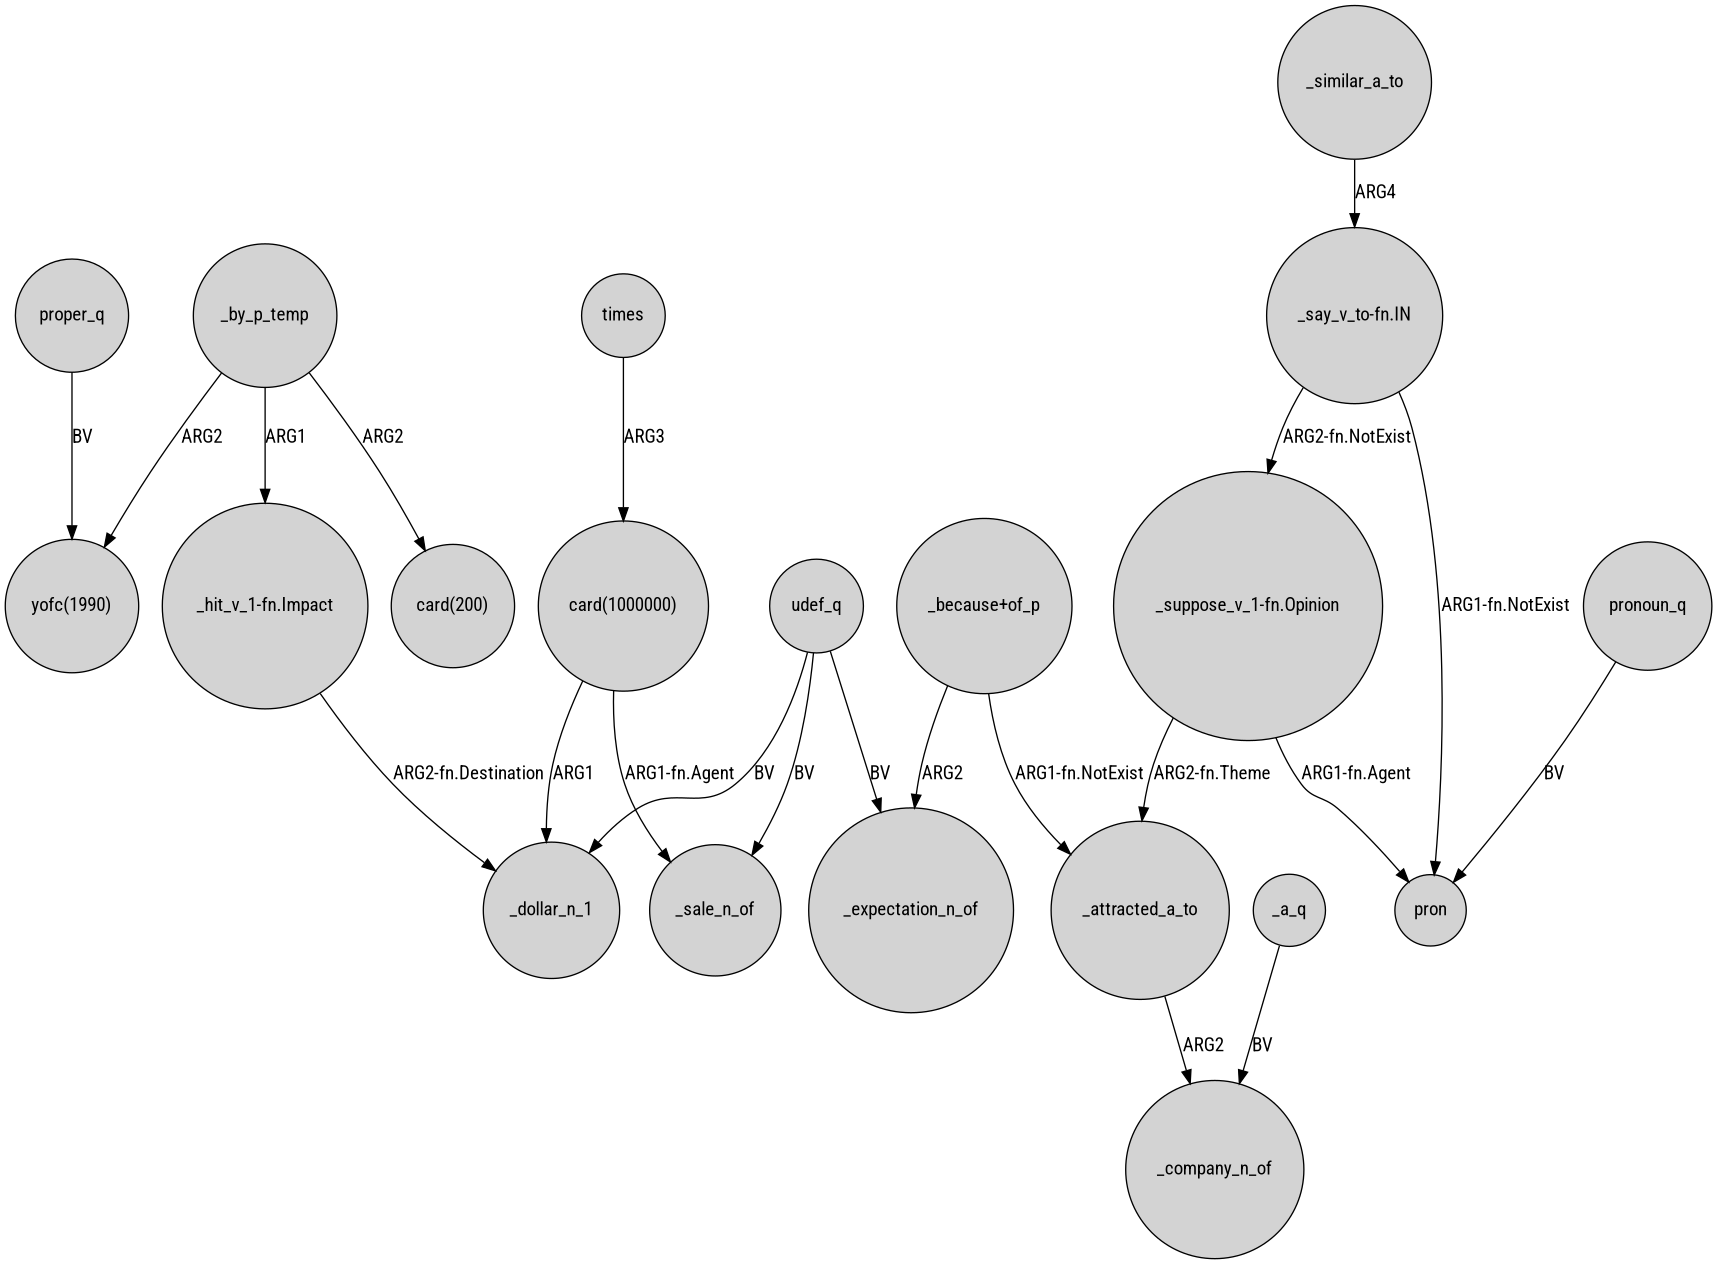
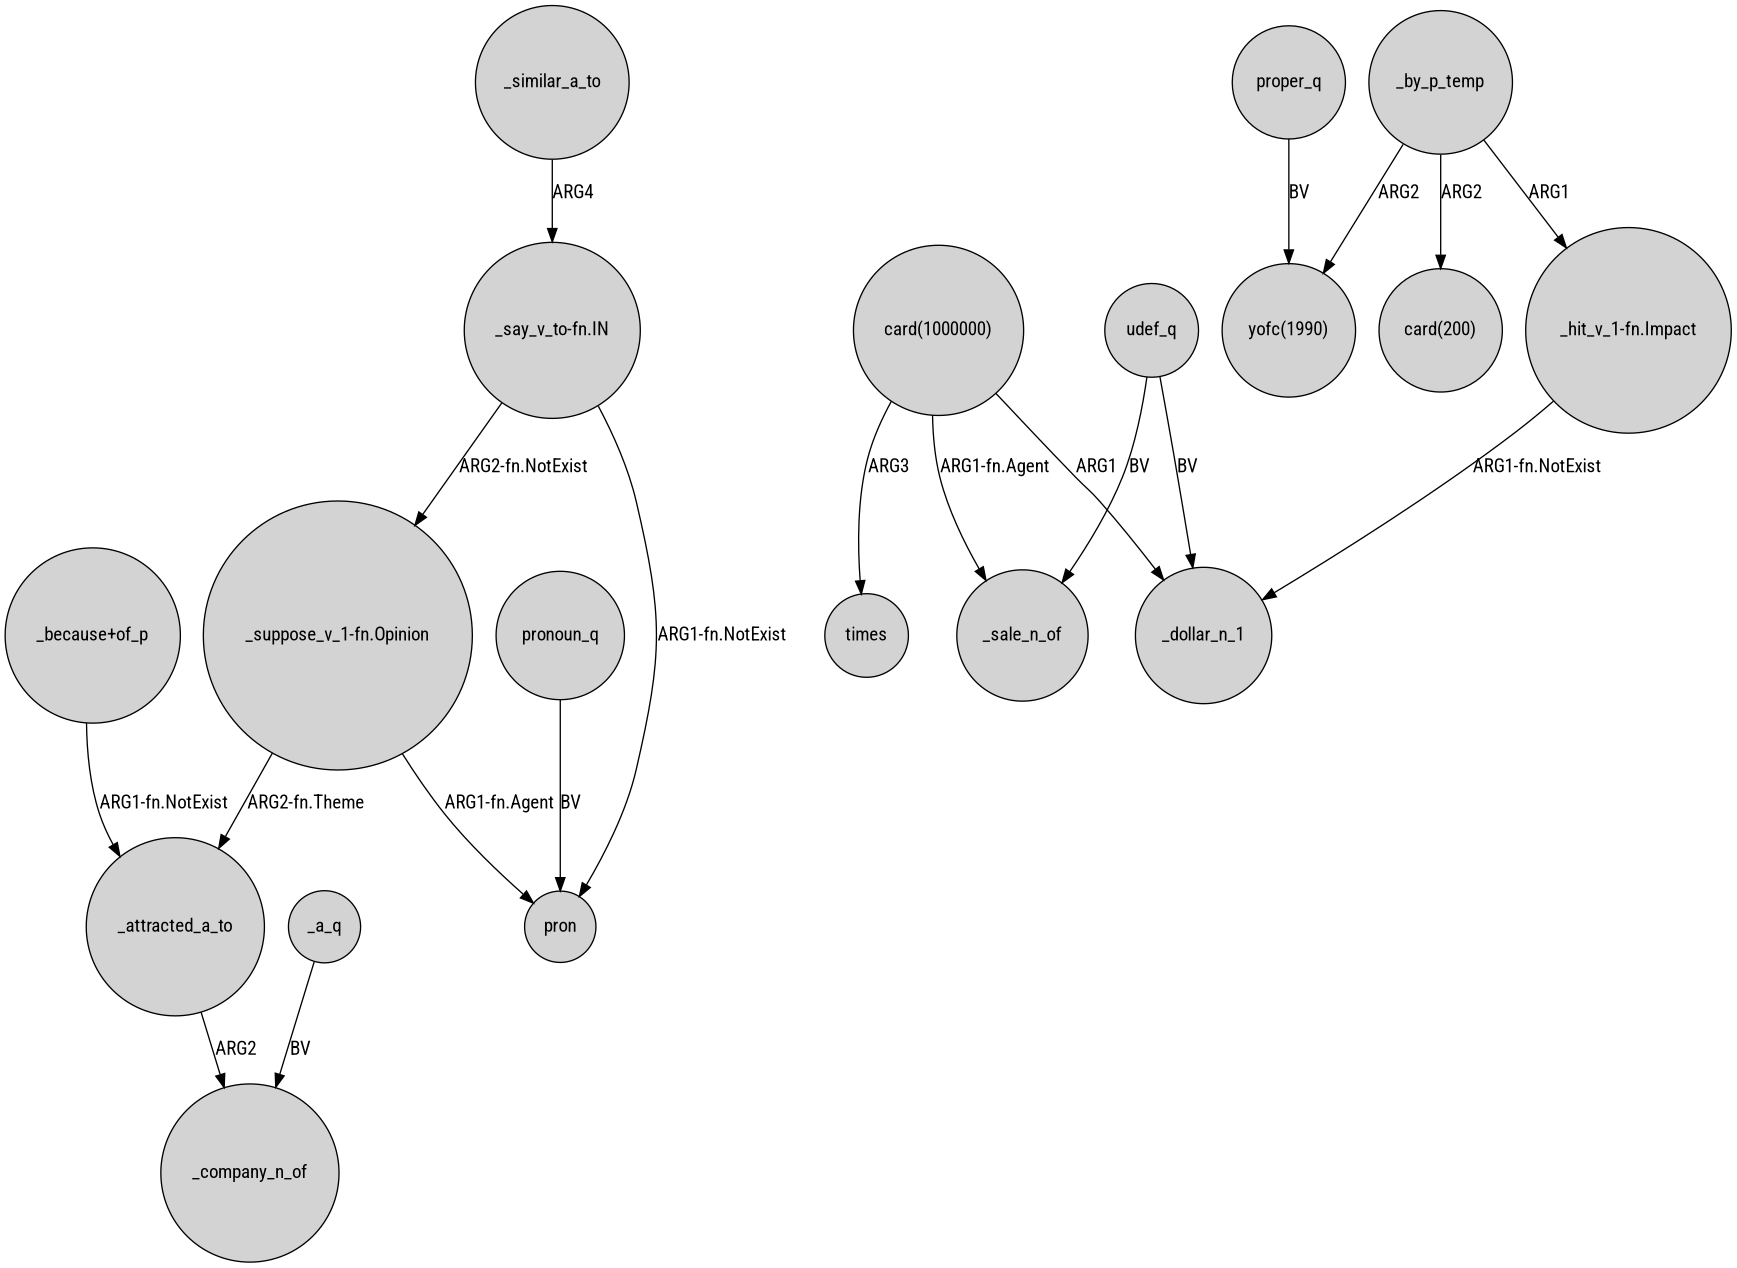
edge "times" -> "card(1000000)": reversed
edge "_hit_v_1-fn.Impact" -> "_dollar_n_1": label "ARG2-fn.Destination" -> "ARG1-fn.NotExist"
node "_expectation_n_of": removed
